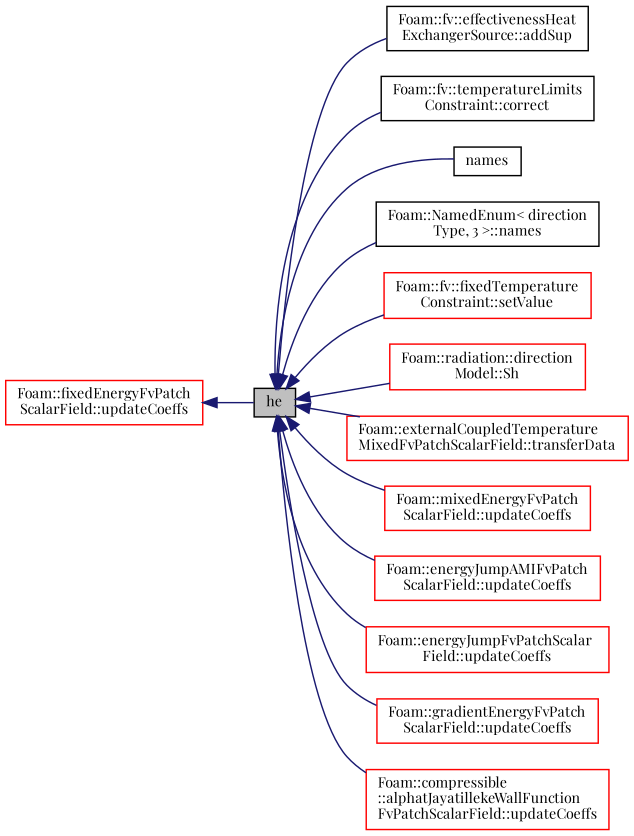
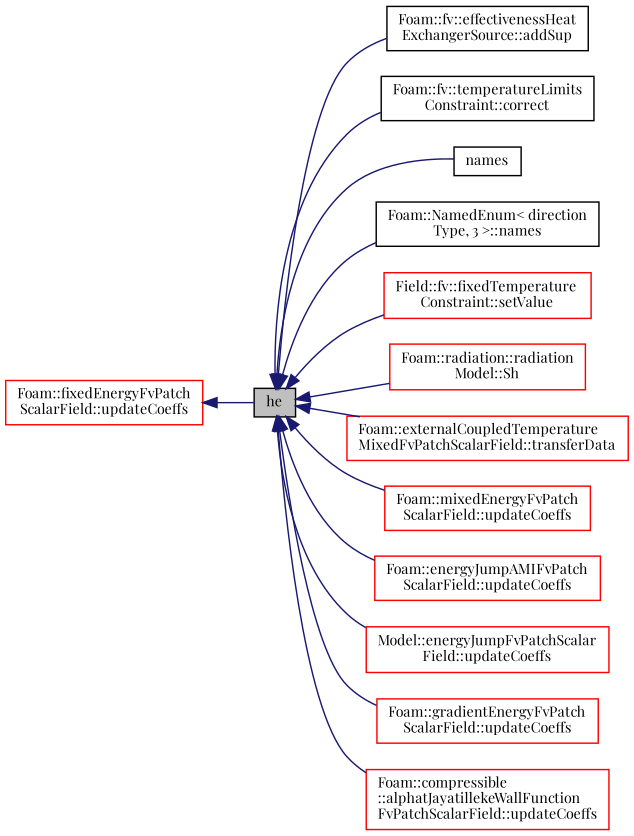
node "Foam::fv::fixedTemperature Constraint::setValue": label "Foam::fv::fixedTemperature Constraint::setValue" -> "Field::fv::fixedTemperature Constraint::setValue"
node "Foam::radiation::direction Model::Sh": label "Foam::radiation::direction Model::Sh" -> "Foam::radiation::radiation Model::Sh"
node "Foam::energyJumpFvPatchScalar Field::updateCoeffs": label "Foam::energyJumpFvPatchScalar Field::updateCoeffs" -> "Model::energyJumpFvPatchScalar Field::updateCoeffs"
